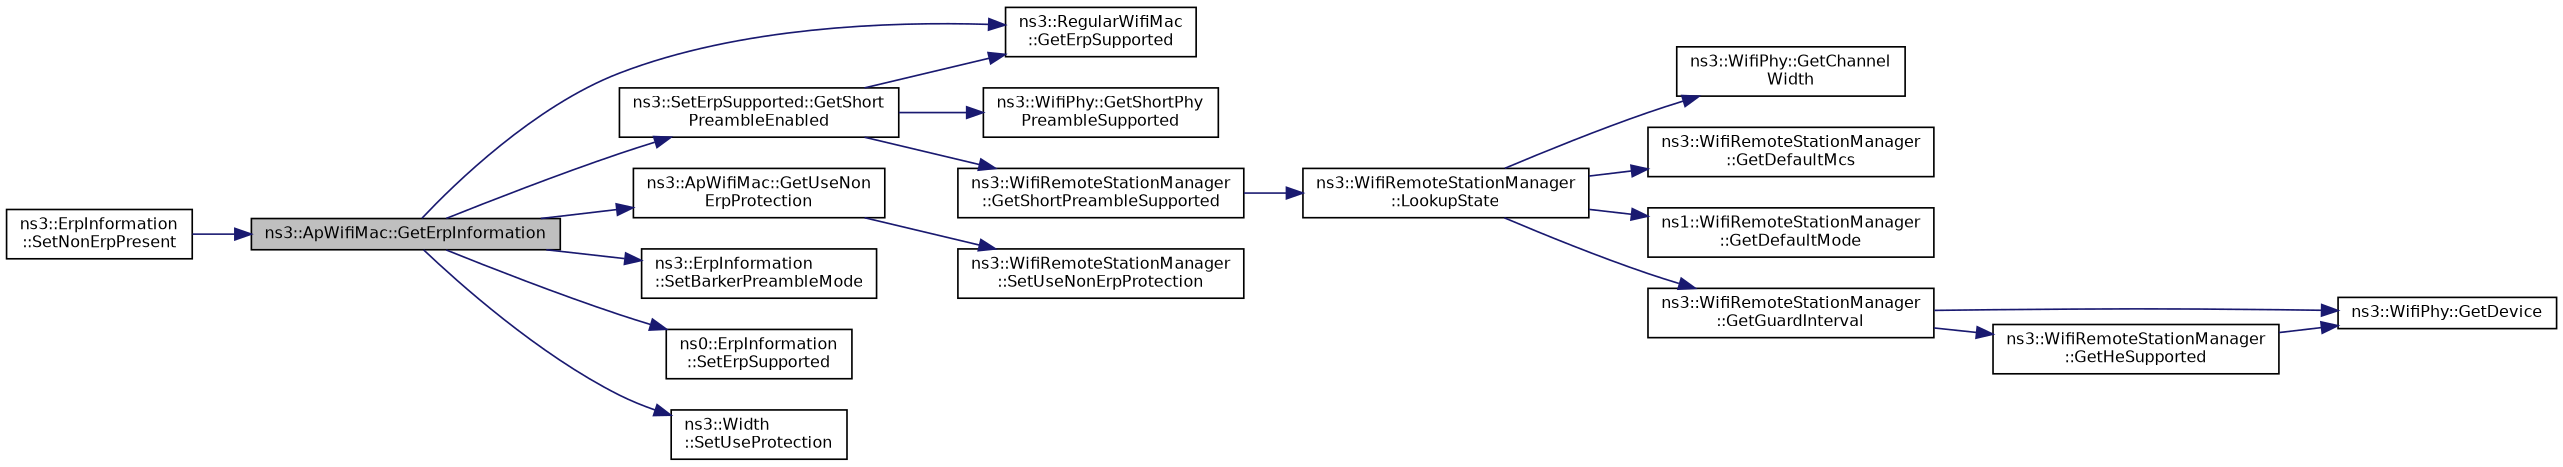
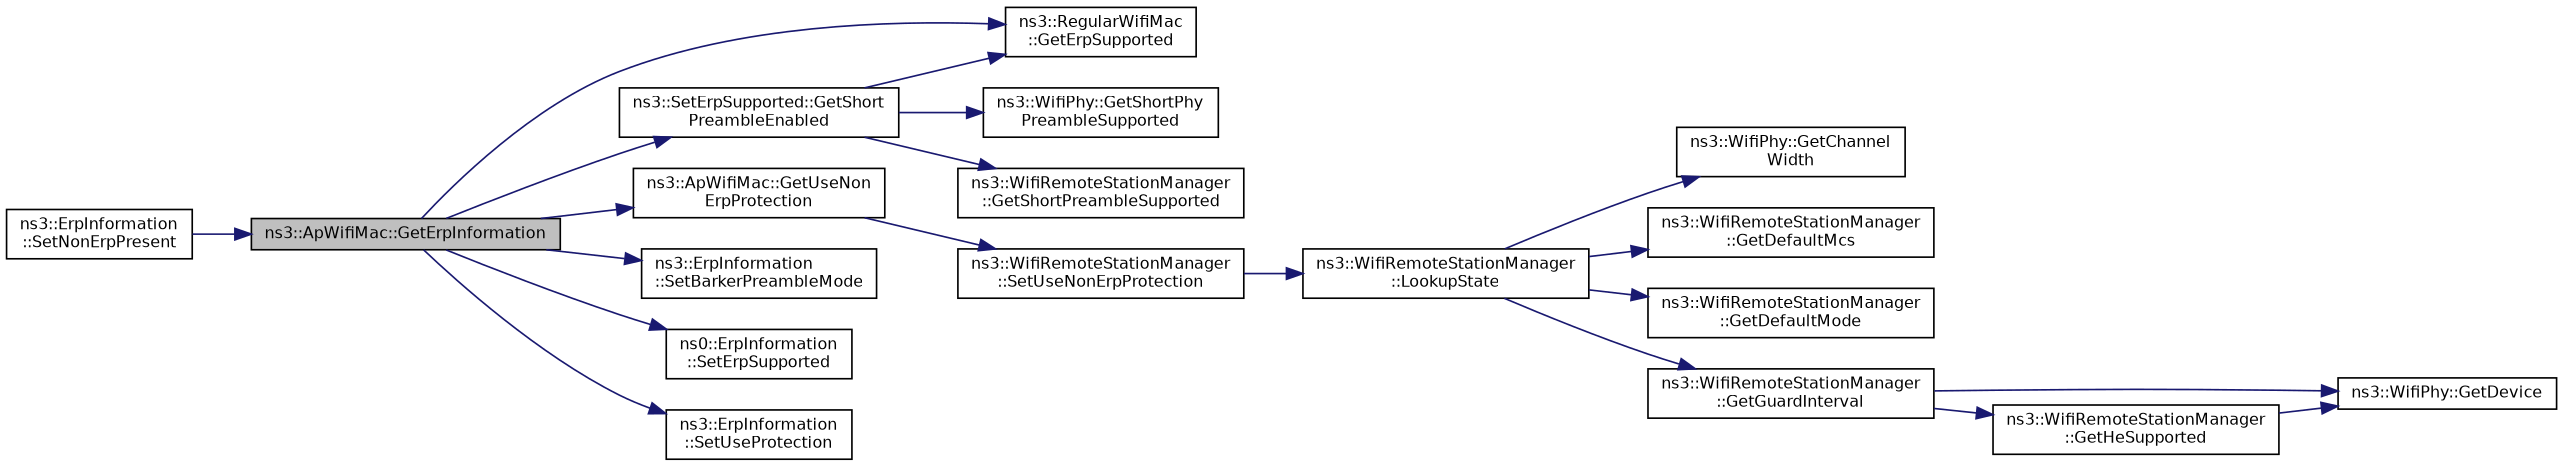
edge "ns3::WifiRemoteStationManager ::GetShortPreambleSupported" -> "ns3::WifiRemoteStationManager ::LookupState": now "ns3::WifiRemoteStationManager ::SetUseNonErpProtection" -> "ns3::WifiRemoteStationManager ::LookupState"
node "ns1::WifiRemoteStationManager ::GetDefaultMode": label "ns1::WifiRemoteStationManager ::GetDefaultMode" -> "ns3::WifiRemoteStationManager ::GetDefaultMode"
node "ns3::Width ::SetUseProtection": label "ns3::Width ::SetUseProtection" -> "ns3::ErpInformation ::SetUseProtection"
